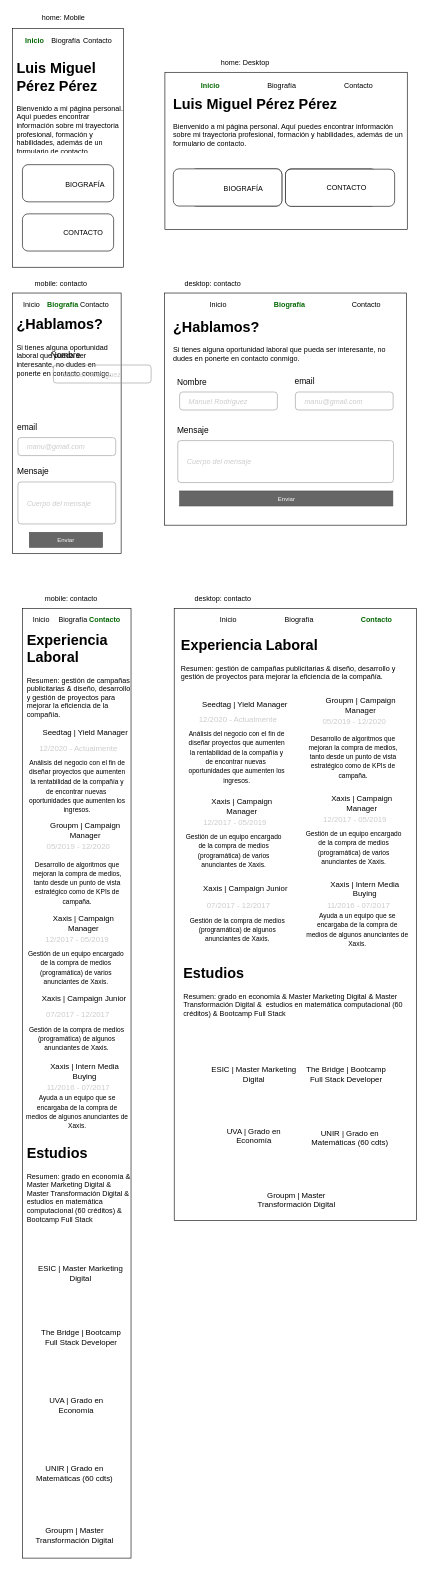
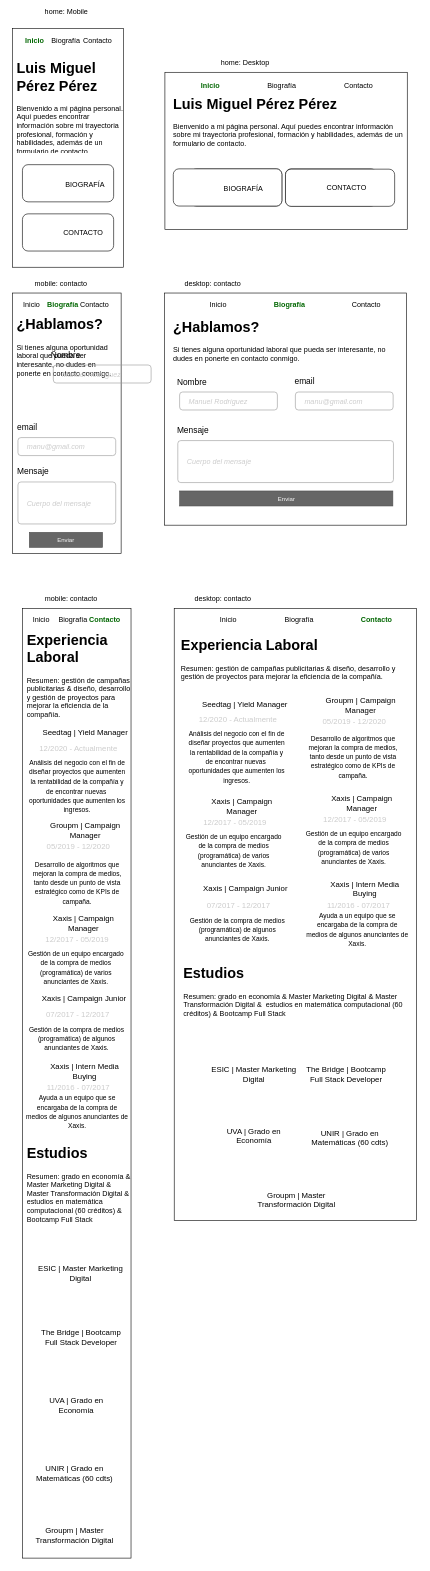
node "home: Mobile": moved (63, 18) -> (66, 12)
